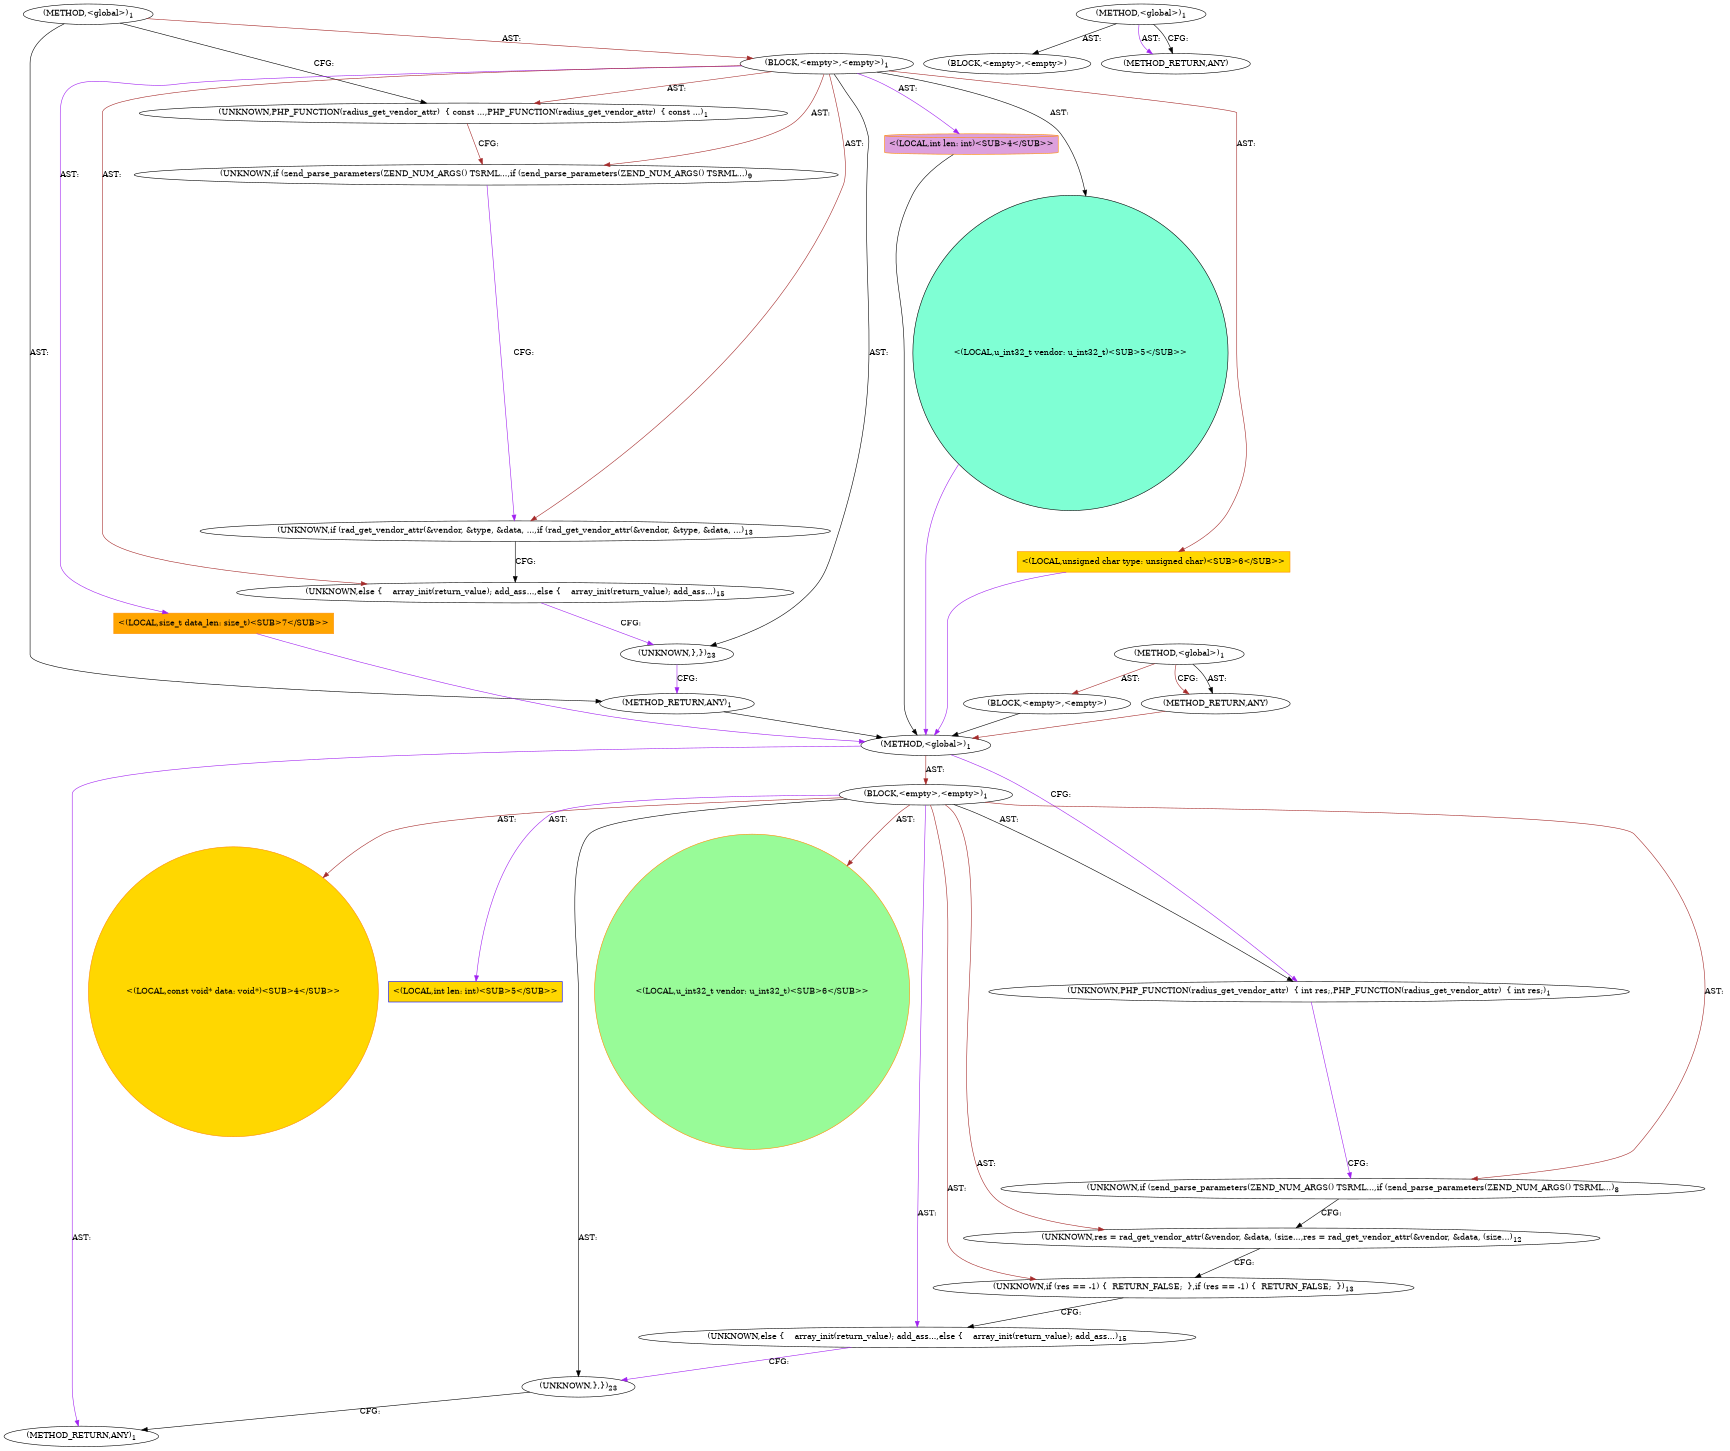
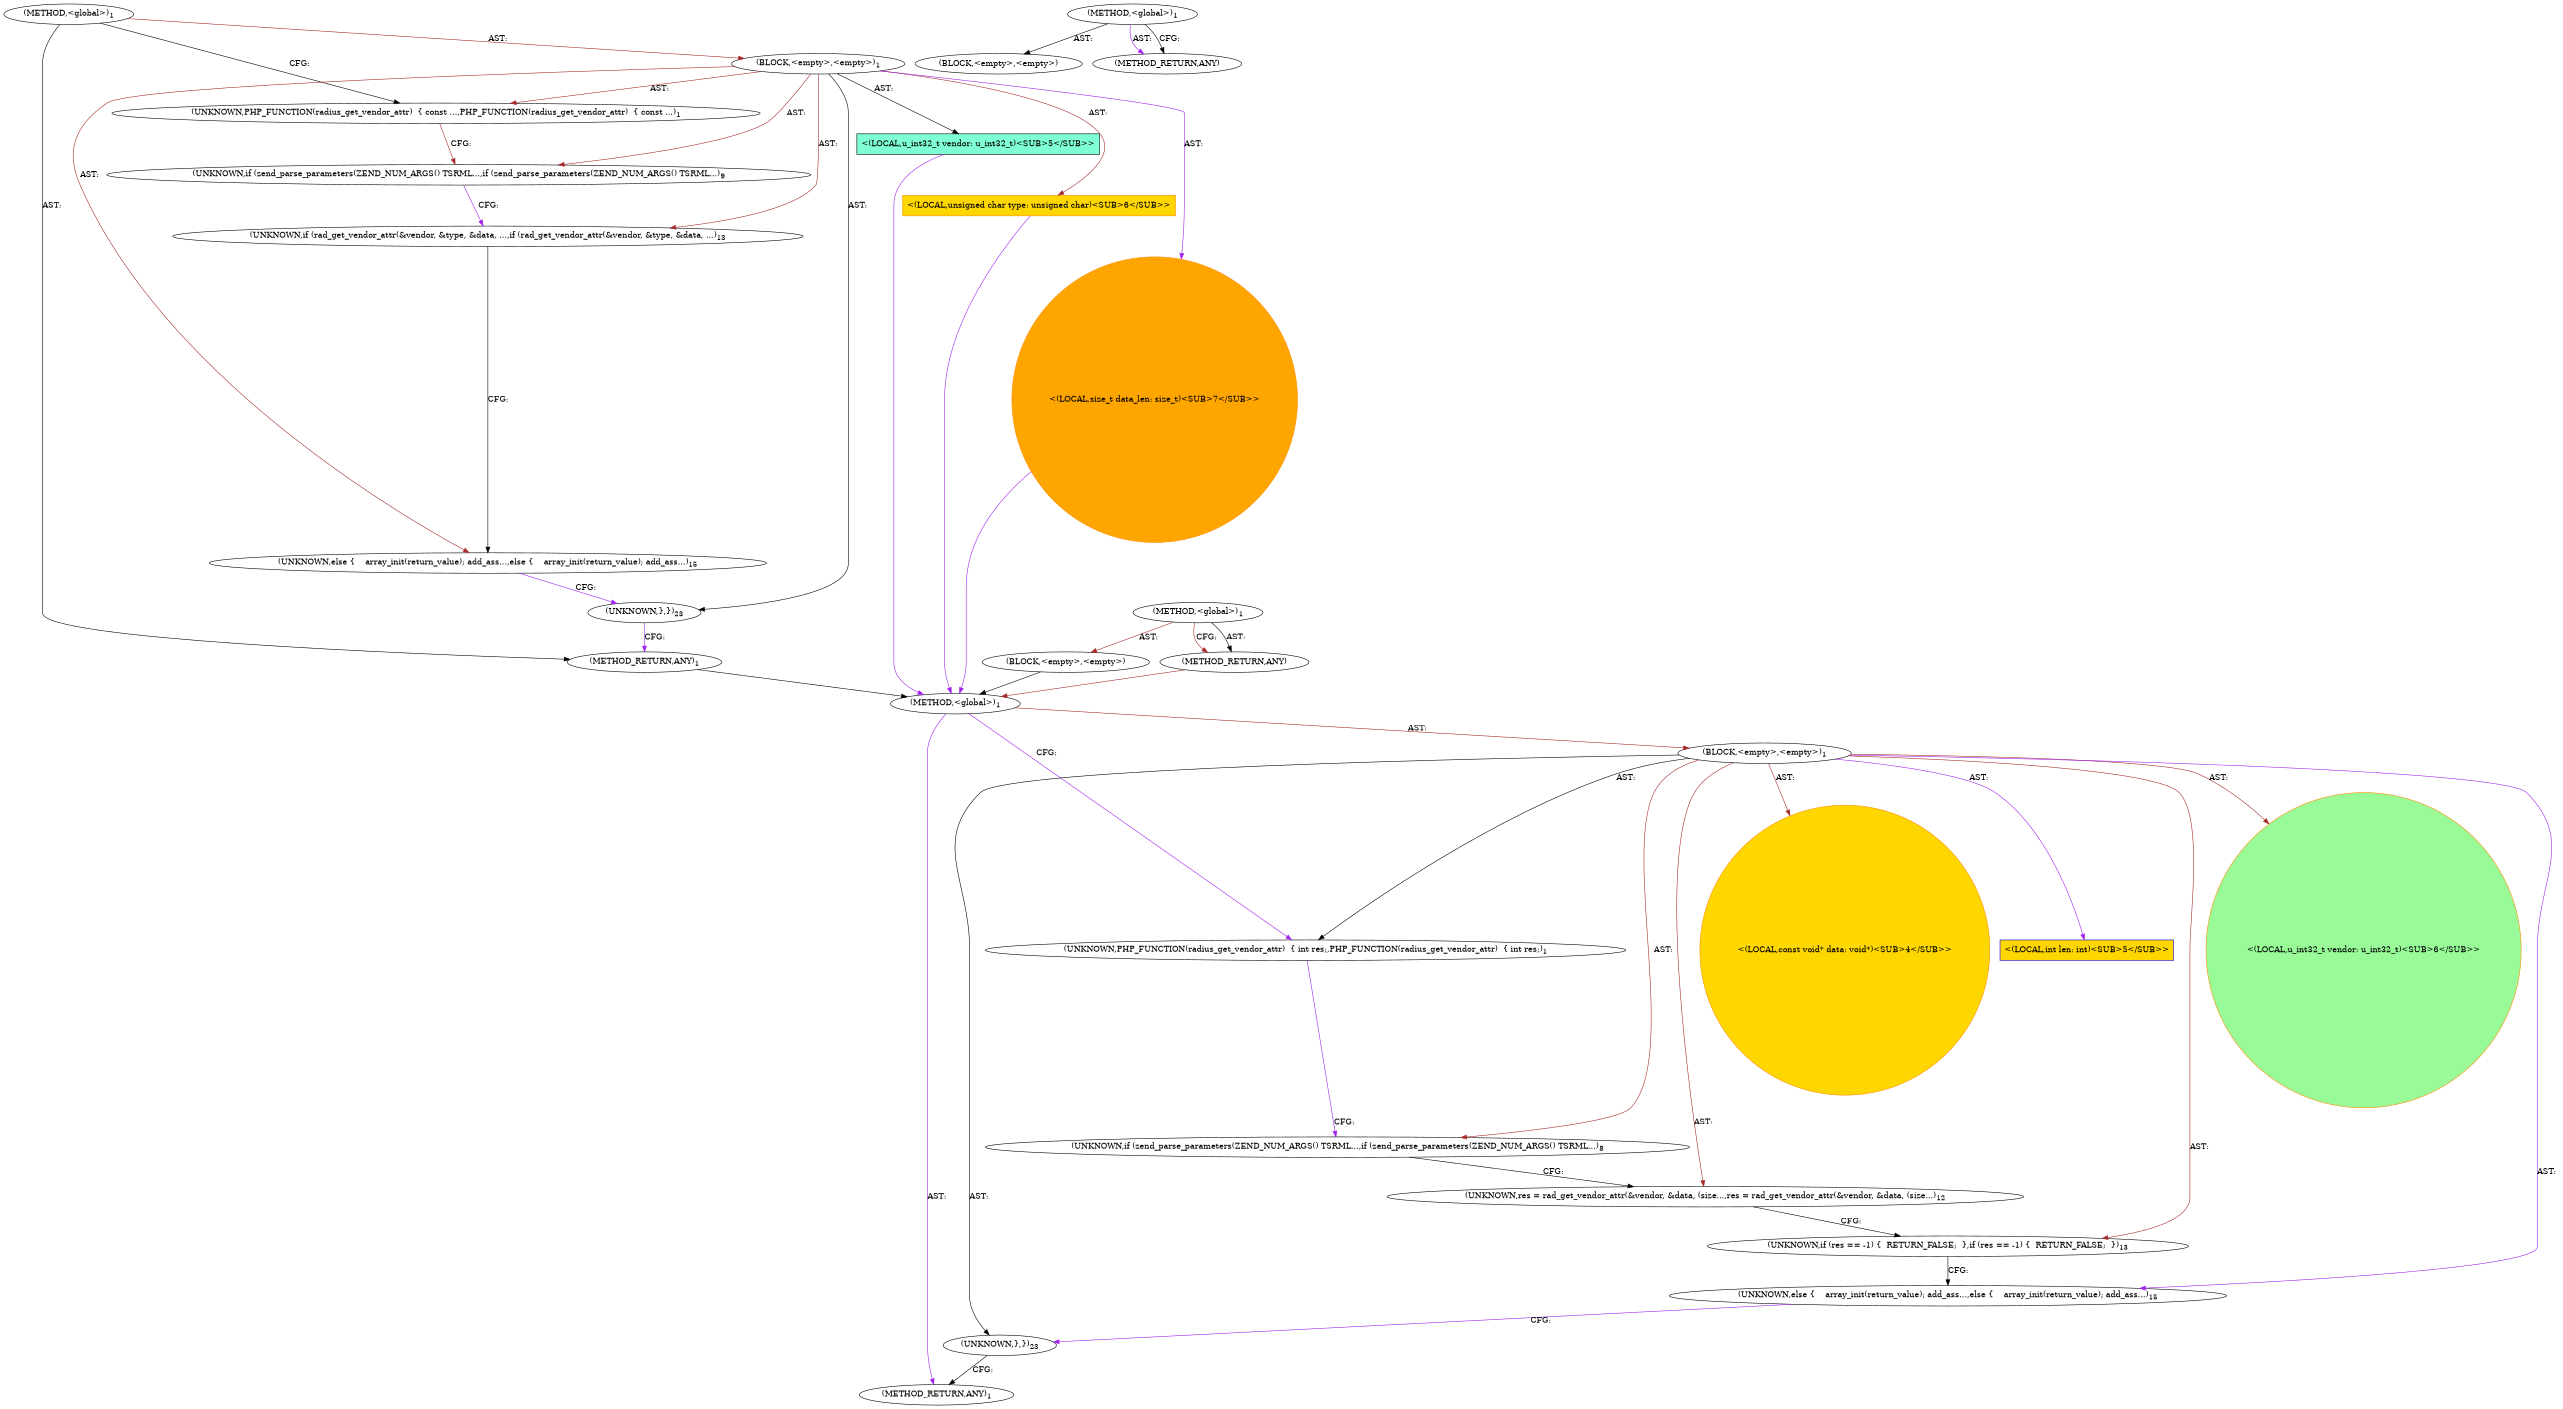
node "<(LOCAL,int len: int)<SUB>4</SUB>>": removed
node "<(LOCAL,u_int32_t vendor: u_int32_t)<SUB>5</SUB>>": shape circle -> box
node "<(LOCAL,size_t data_len: size_t)<SUB>7</SUB>>": shape box -> circle
